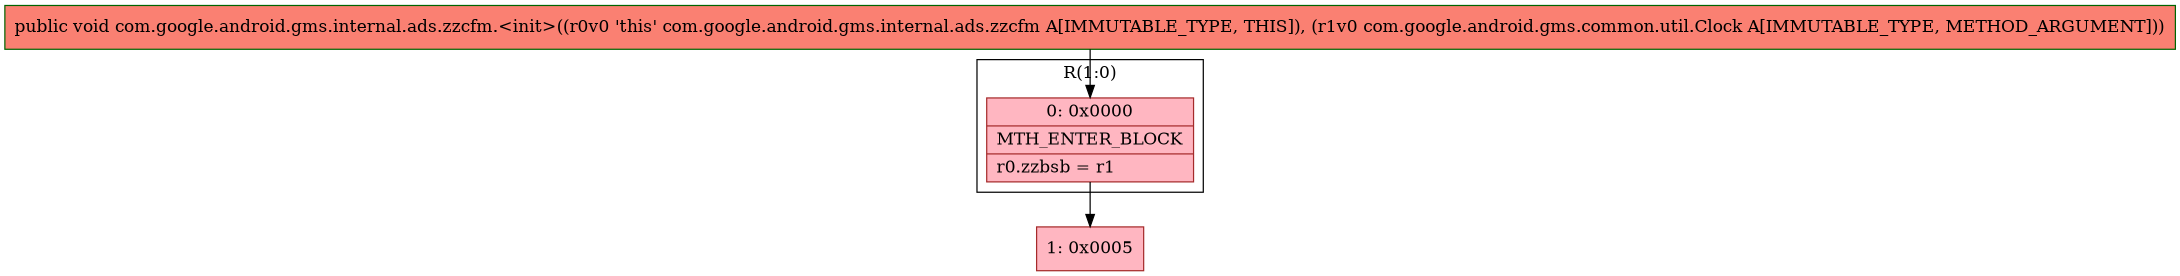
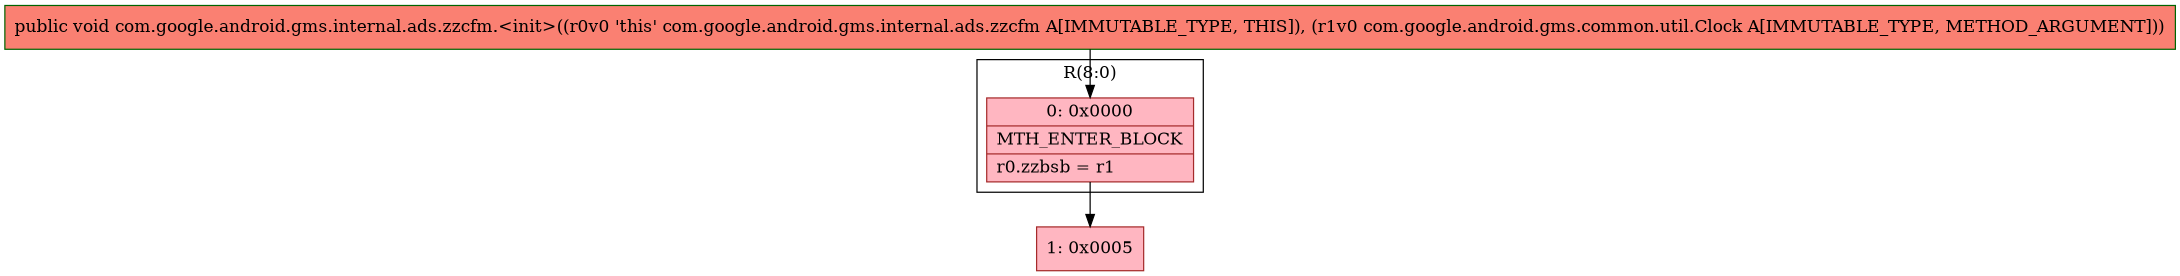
cluster "R(1:0)": label "R(1:0)" -> "R(8:0)"
